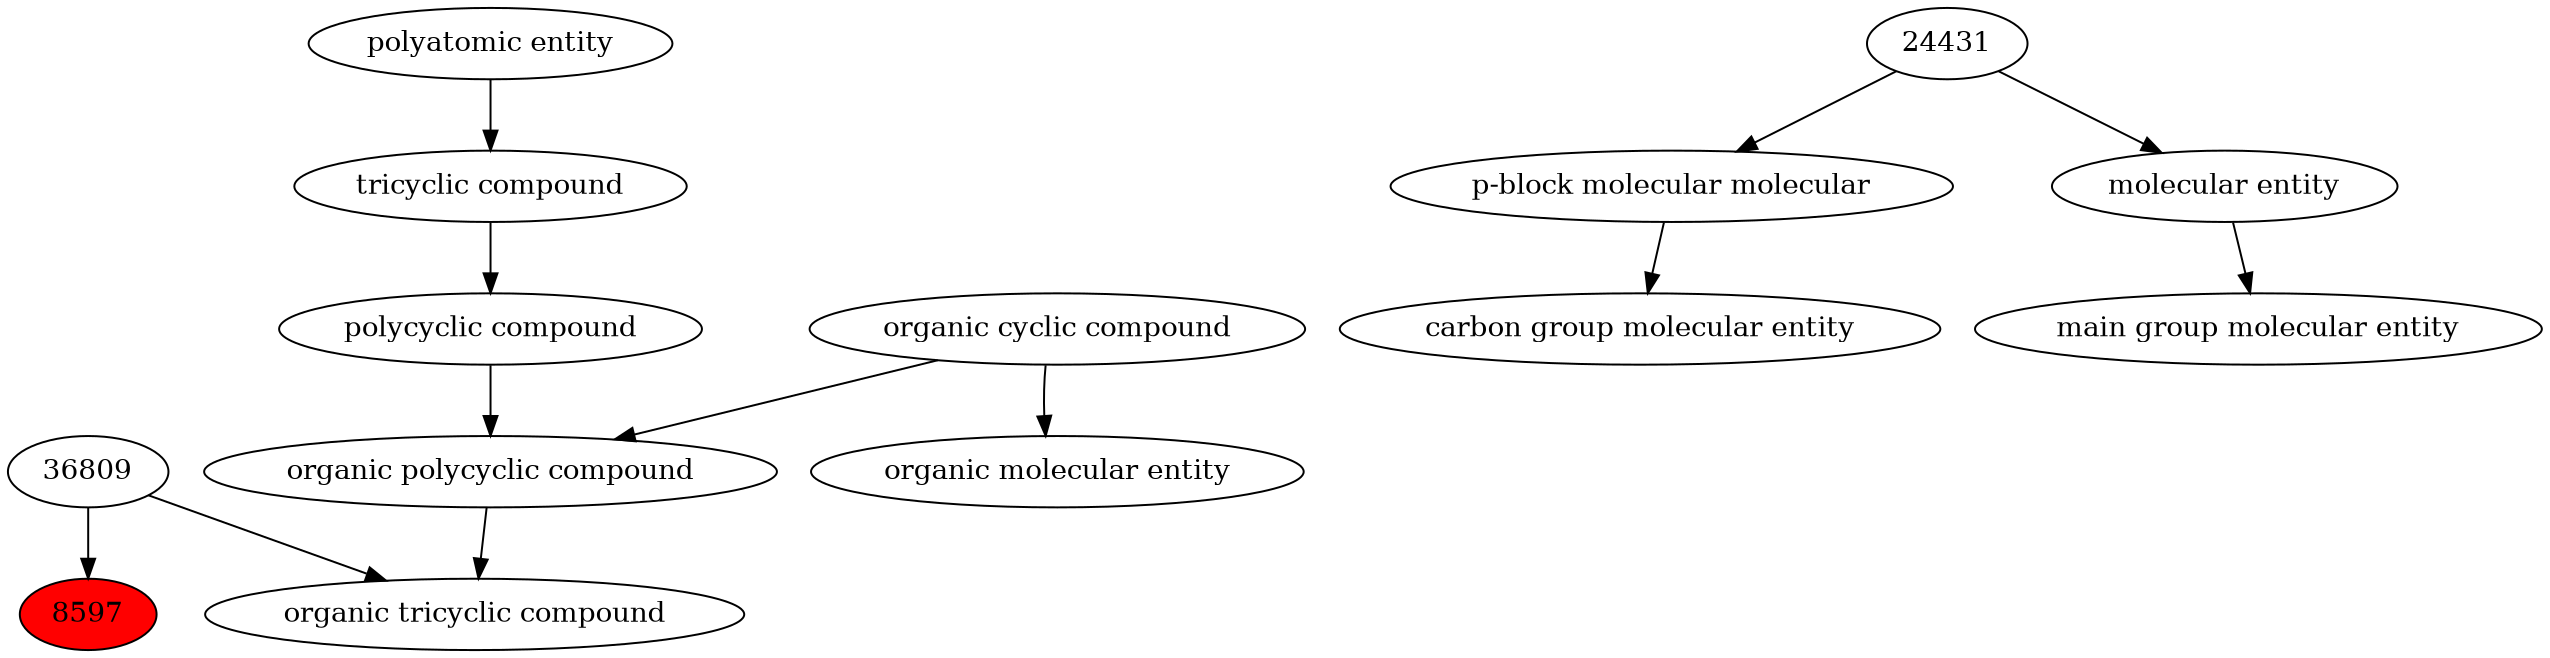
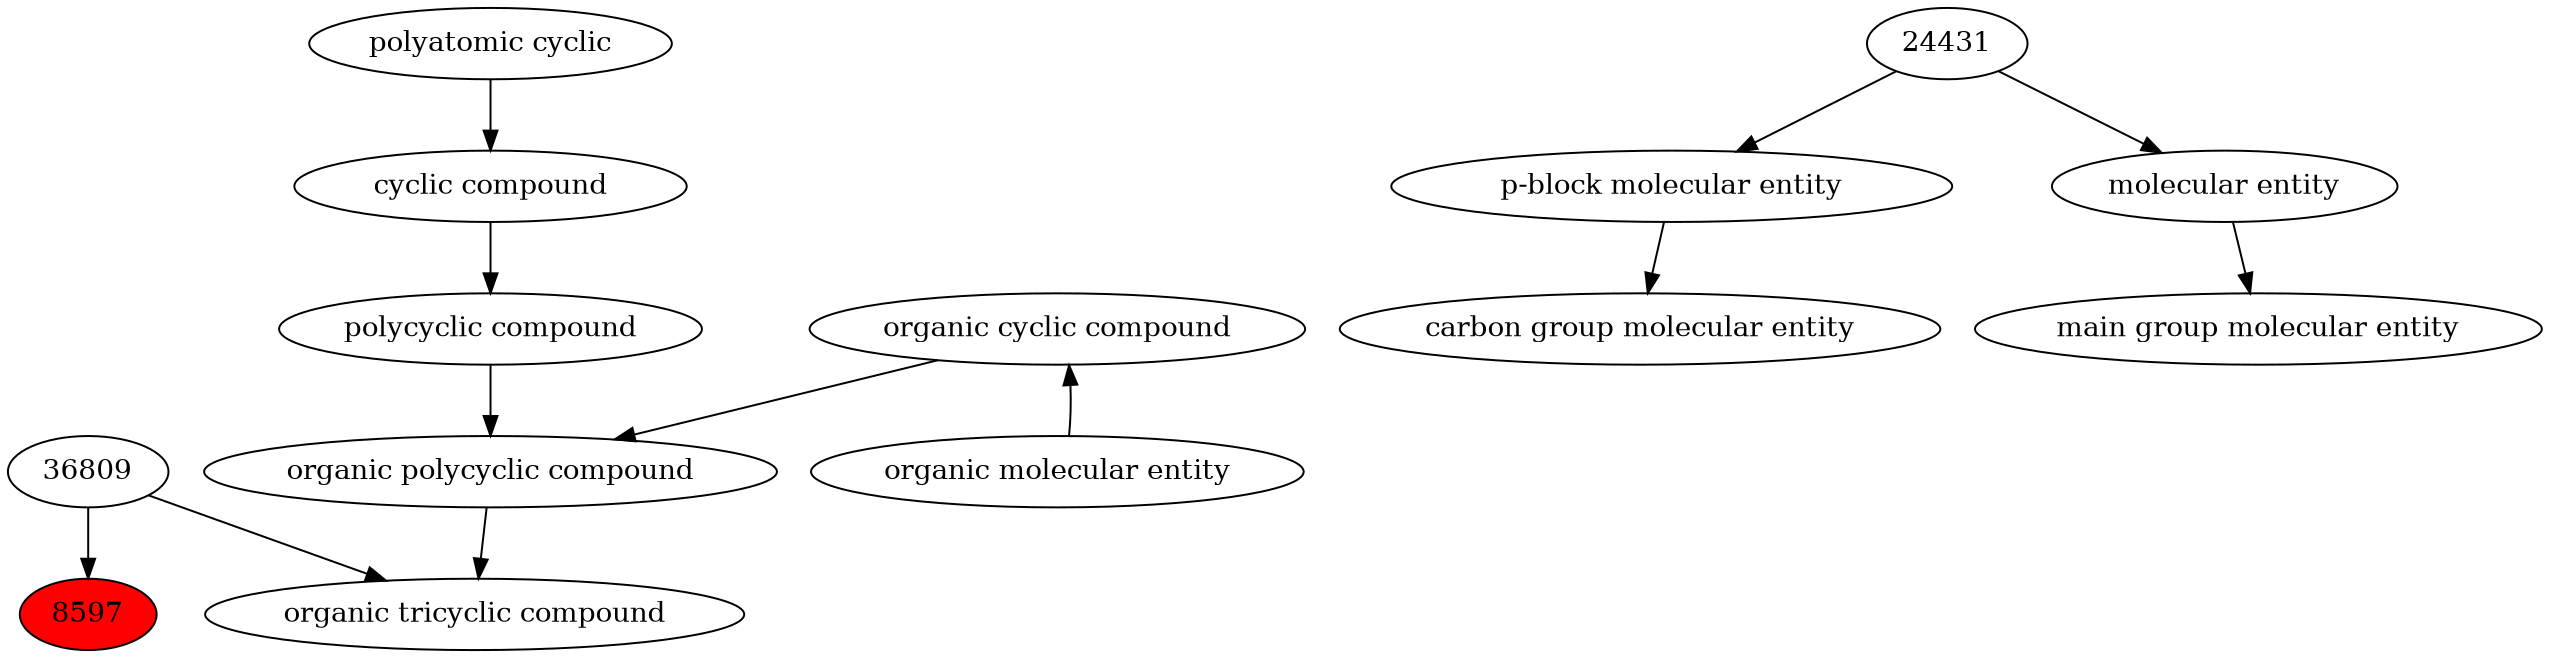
node "polyatomic entity": label "polyatomic entity" -> "polyatomic cyclic"
node "tricyclic compound": label "tricyclic compound" -> "cyclic compound"
node "p-block molecular molecular": label "p-block molecular molecular" -> "p-block molecular entity"
edge "organic cyclic compound" -> "organic molecular entity": reversed
